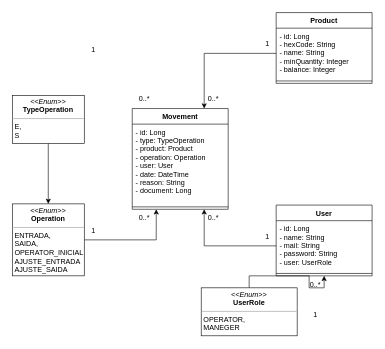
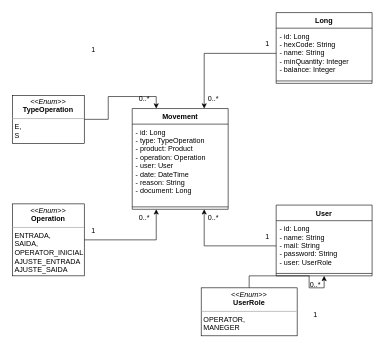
node "Product": label "Product" -> "Long"
edge "<<Enum>> TypeOperation E, S" -> "<<Enum>> Operation ENTRADA, SAIDA, OPERATOR_INICIAL, AJUSTE_ENTRADA AJUSTE_SAIDA": now "<<Enum>> TypeOperation E, S" -> "Movement"
